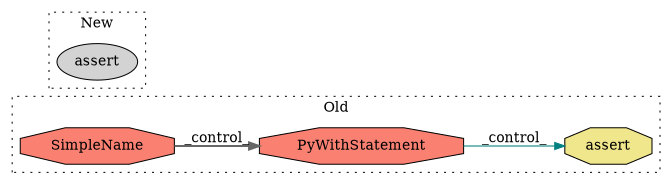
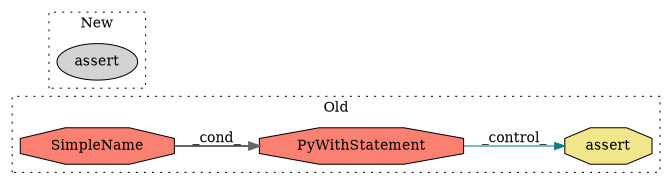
edge "SimpleName" -> "PyWithStatement": label "_control_" -> "_cond_"
